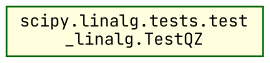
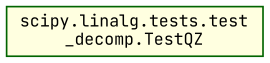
node "scipy.linalg.tests.test _linalg.TestQZ": label "scipy.linalg.tests.test _linalg.TestQZ" -> "scipy.linalg.tests.test _decomp.TestQZ"
